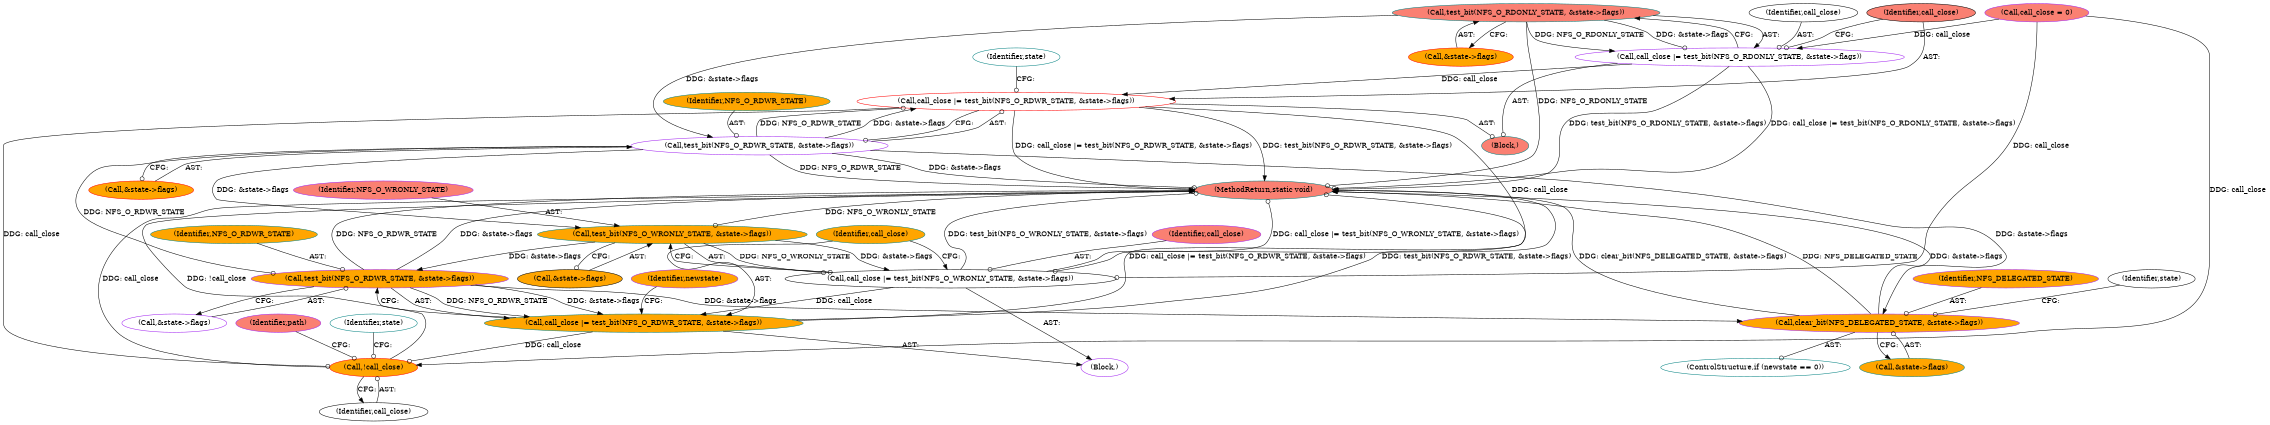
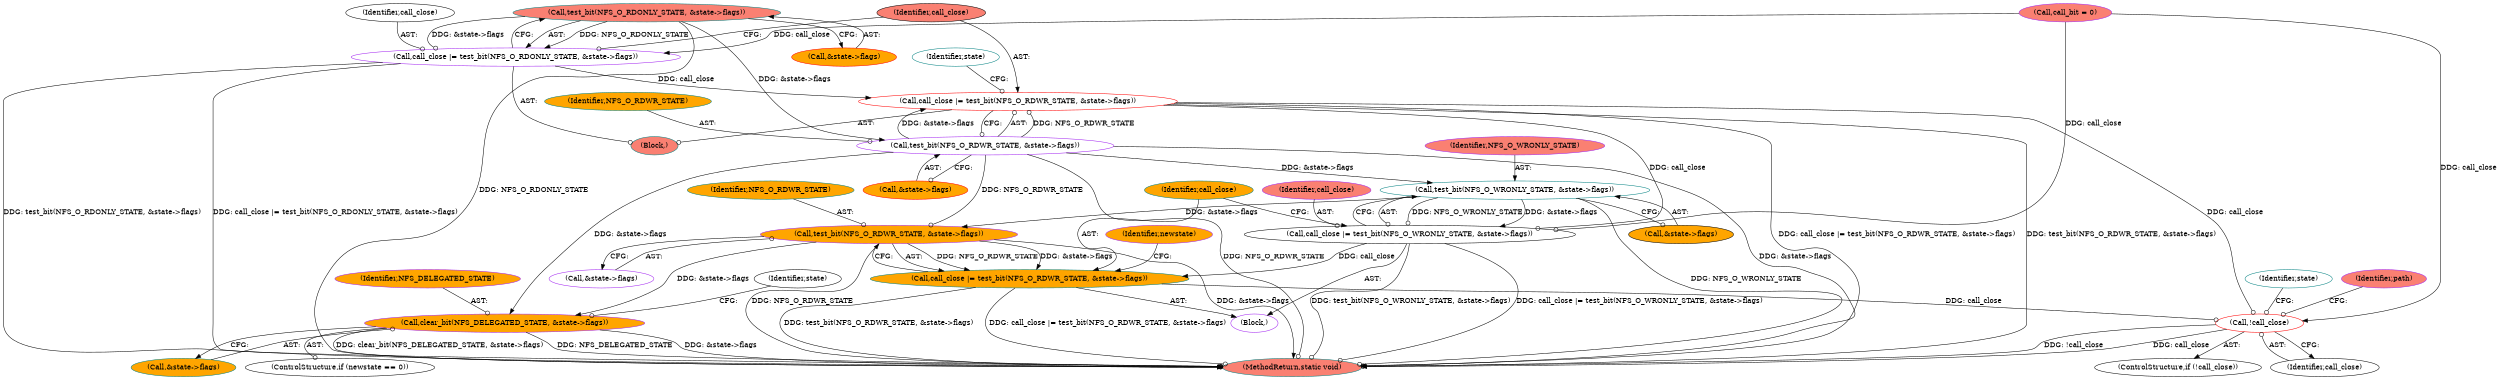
node "(Call,call_close = 0)": label "(Call,call_close = 0)" -> "(Call,call_bit = 0)"
edge "(MethodReturn,static void)" -> "(Call,test_bit(NFS_O_WRONLY_STATE, &state->flags))": reversed
node "(Call,test_bit(NFS_O_WRONLY_STATE, &state->flags))": fillcolor orange -> white
node "(Call,!call_close)": fillcolor orange -> white
node "(ControlStructure,if (newstate == 0))": color teal -> black
node "(ControlStructure,if (!call_close))": added
